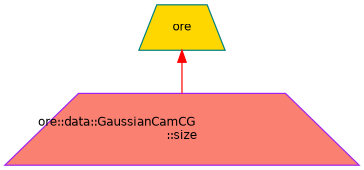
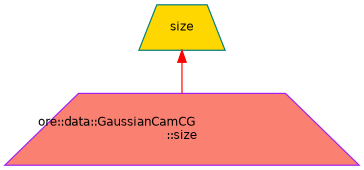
node "ore": label "ore" -> "size"
